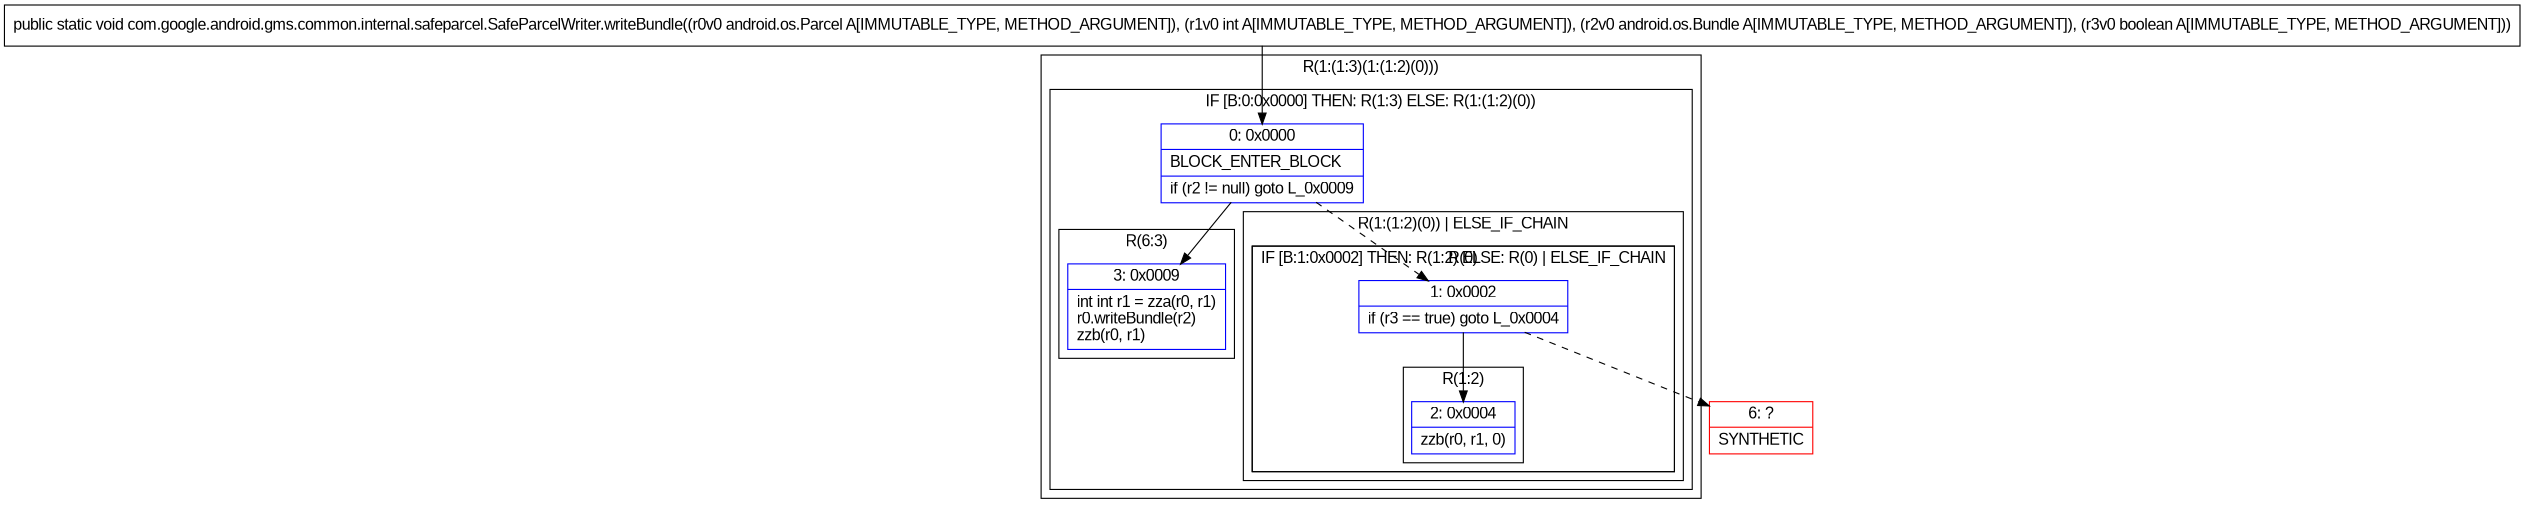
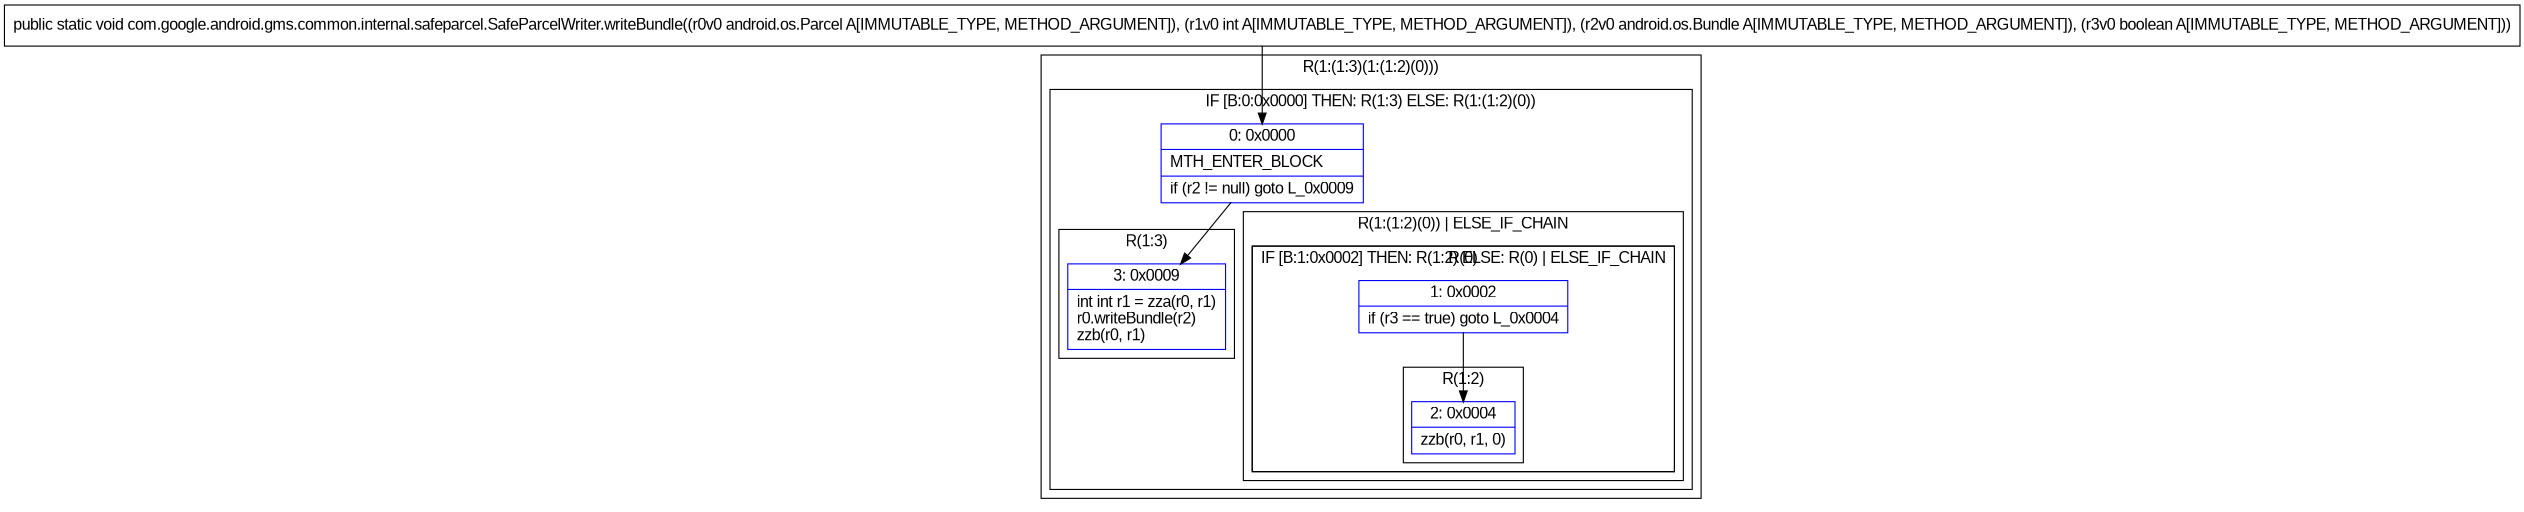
node "0: 0x0000": text "BLOCK_ENTER_BLOCK" -> "MTH_ENTER_BLOCK"
edge "0: 0x0000" -> "1: 0x0002": removed
cluster "R(6:3)": label "R(6:3)" -> "R(1:3)"
node "6: ?": removed
